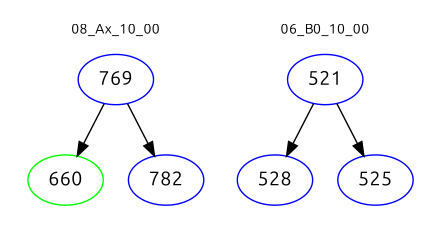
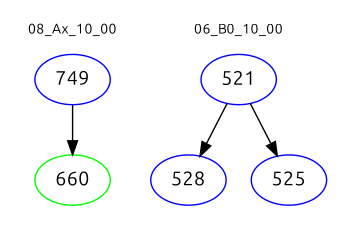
node "769": label "769" -> "749"
node "782": removed
